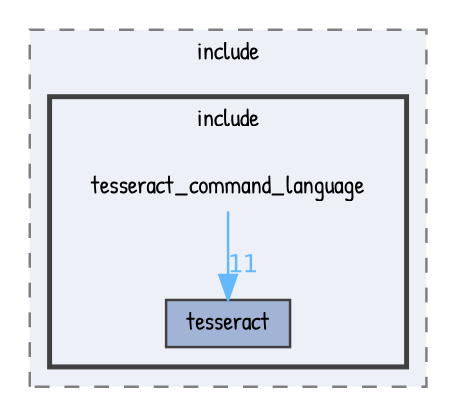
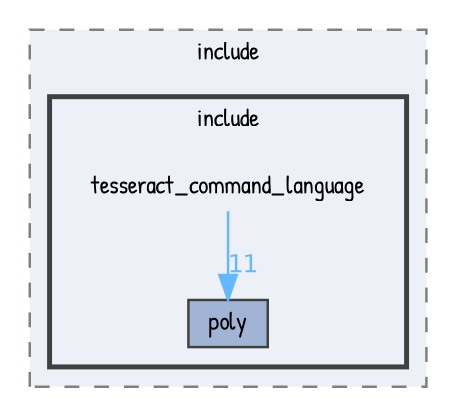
node "tesseract": label "tesseract" -> "poly"
